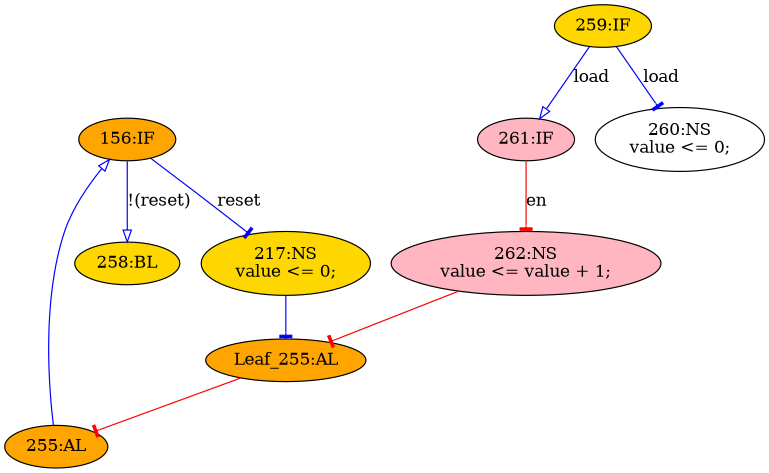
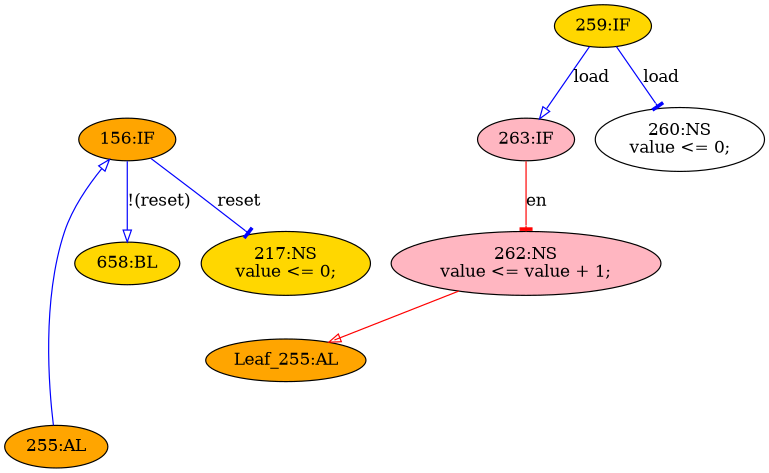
node "261:IF": label "261:IF" -> "263:IF"
node "258:BL": label "258:BL" -> "658:BL"
edge "217:NS value <= 0;" -> "Leaf_255:AL": removed
edge "262:NS value <= value + 1;" -> "Leaf_255:AL": arrowhead tee -> onormal
edge "Leaf_255:AL" -> "255:AL": removed
